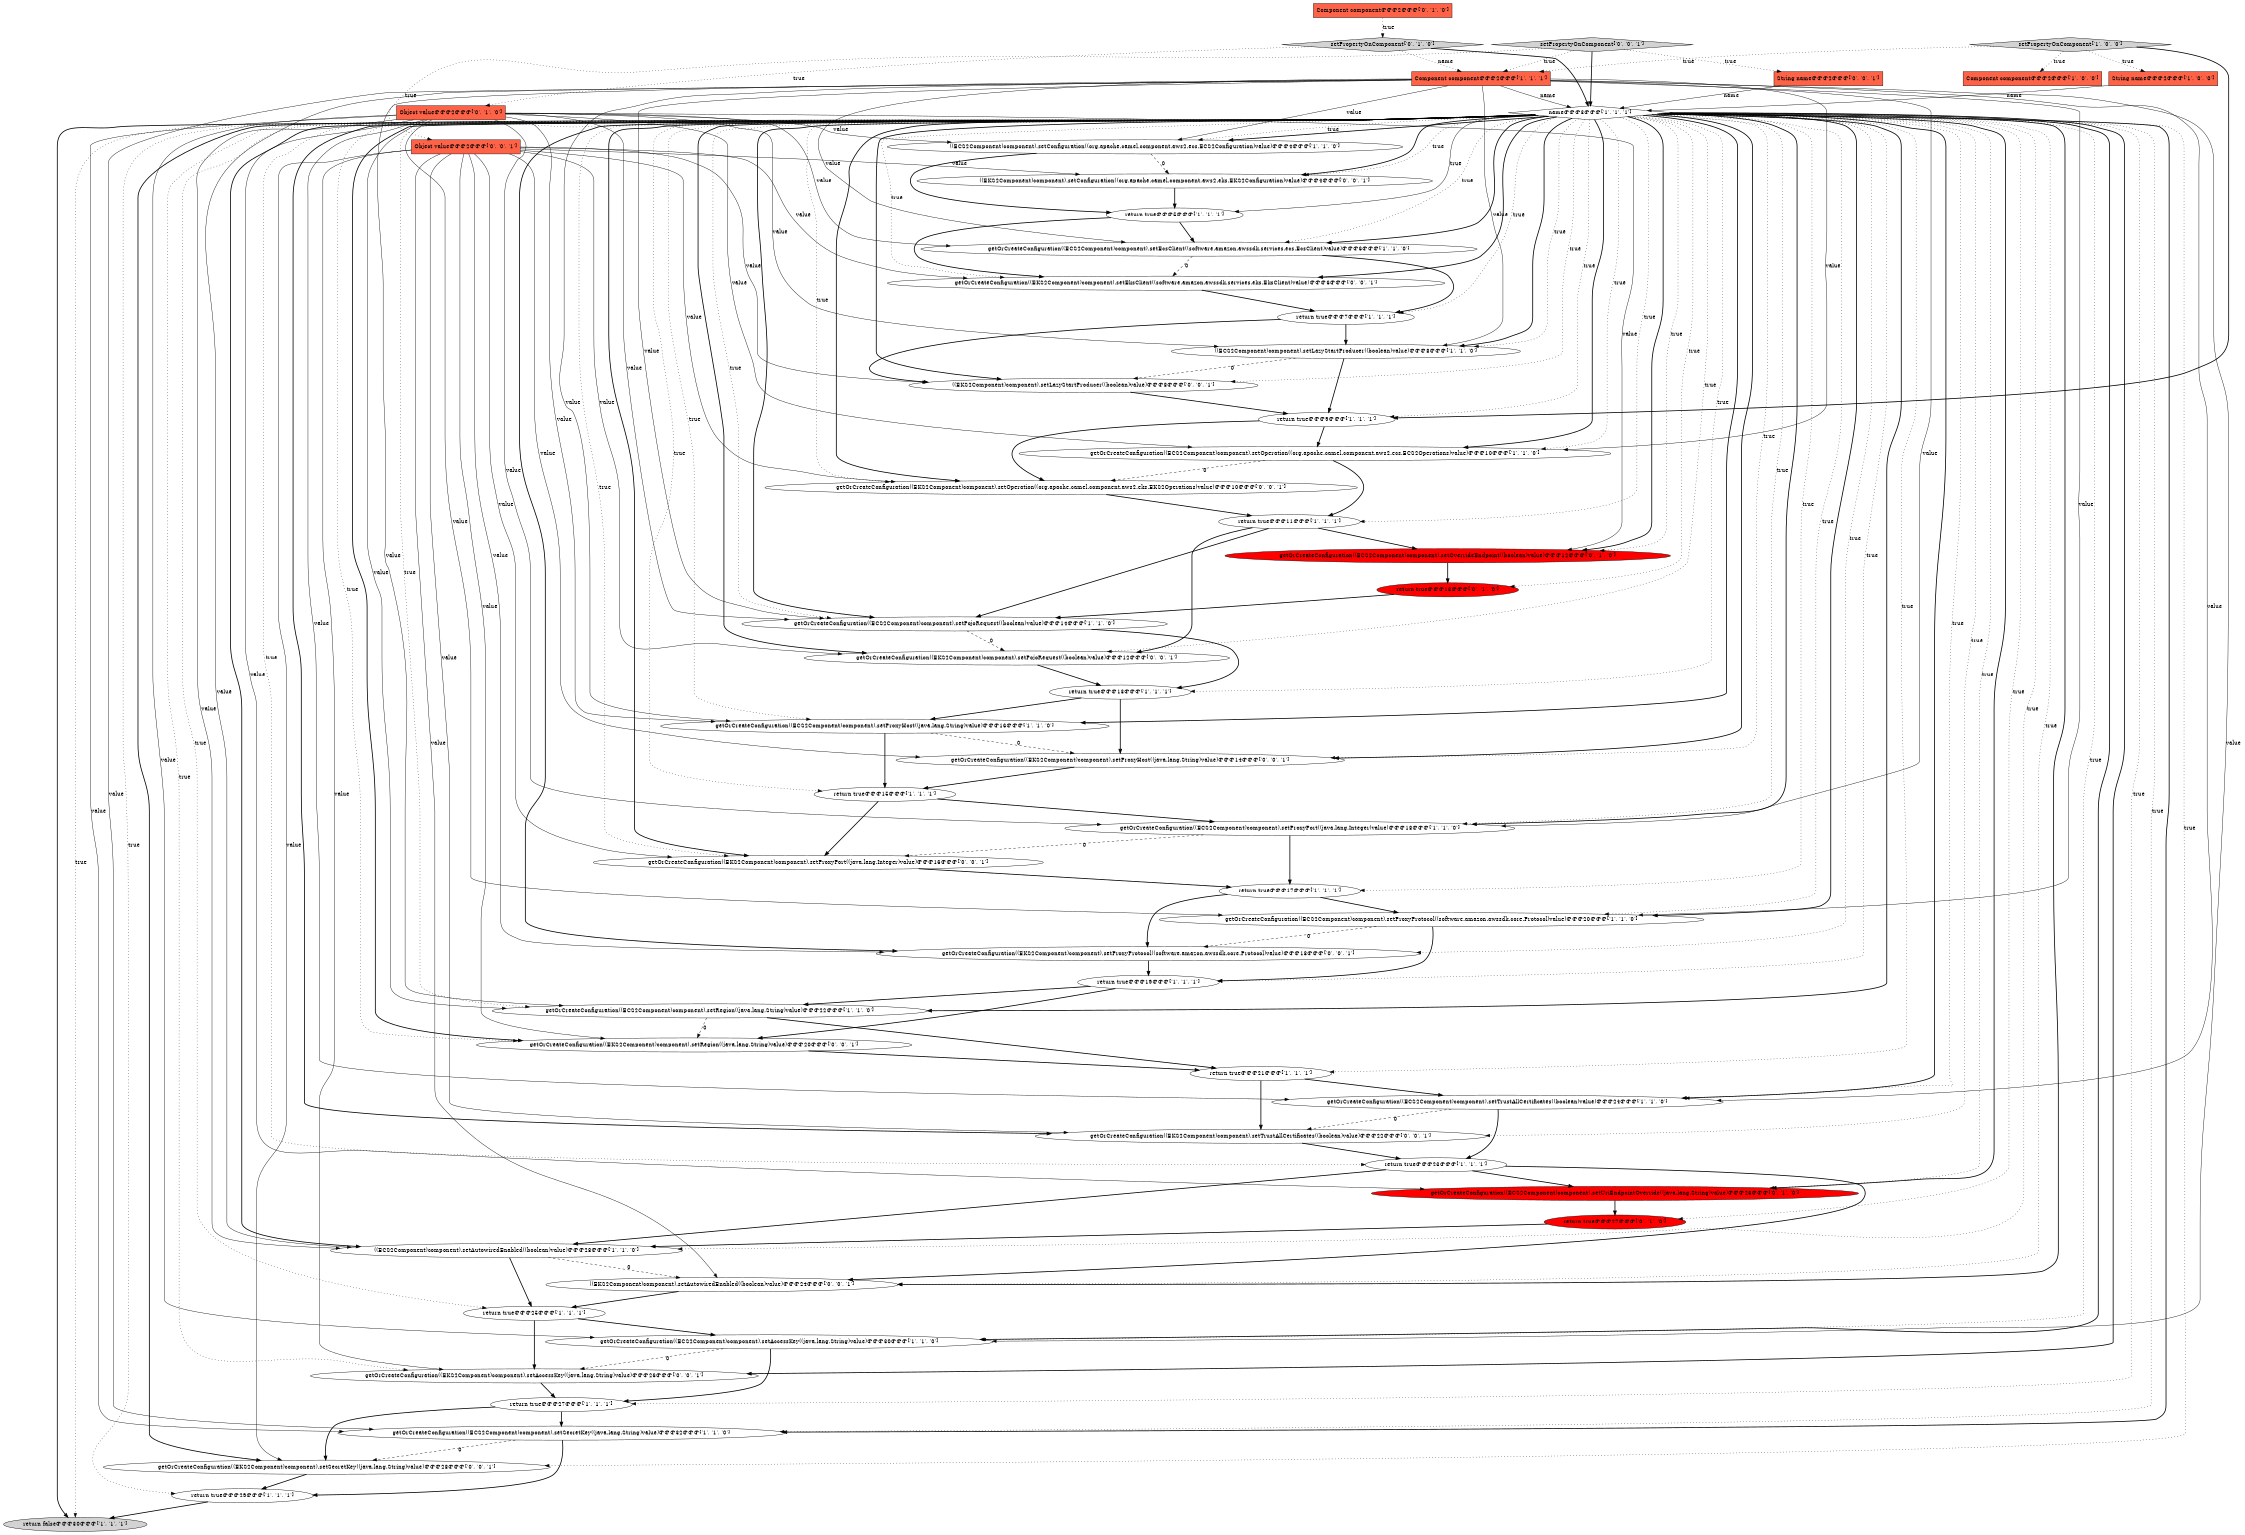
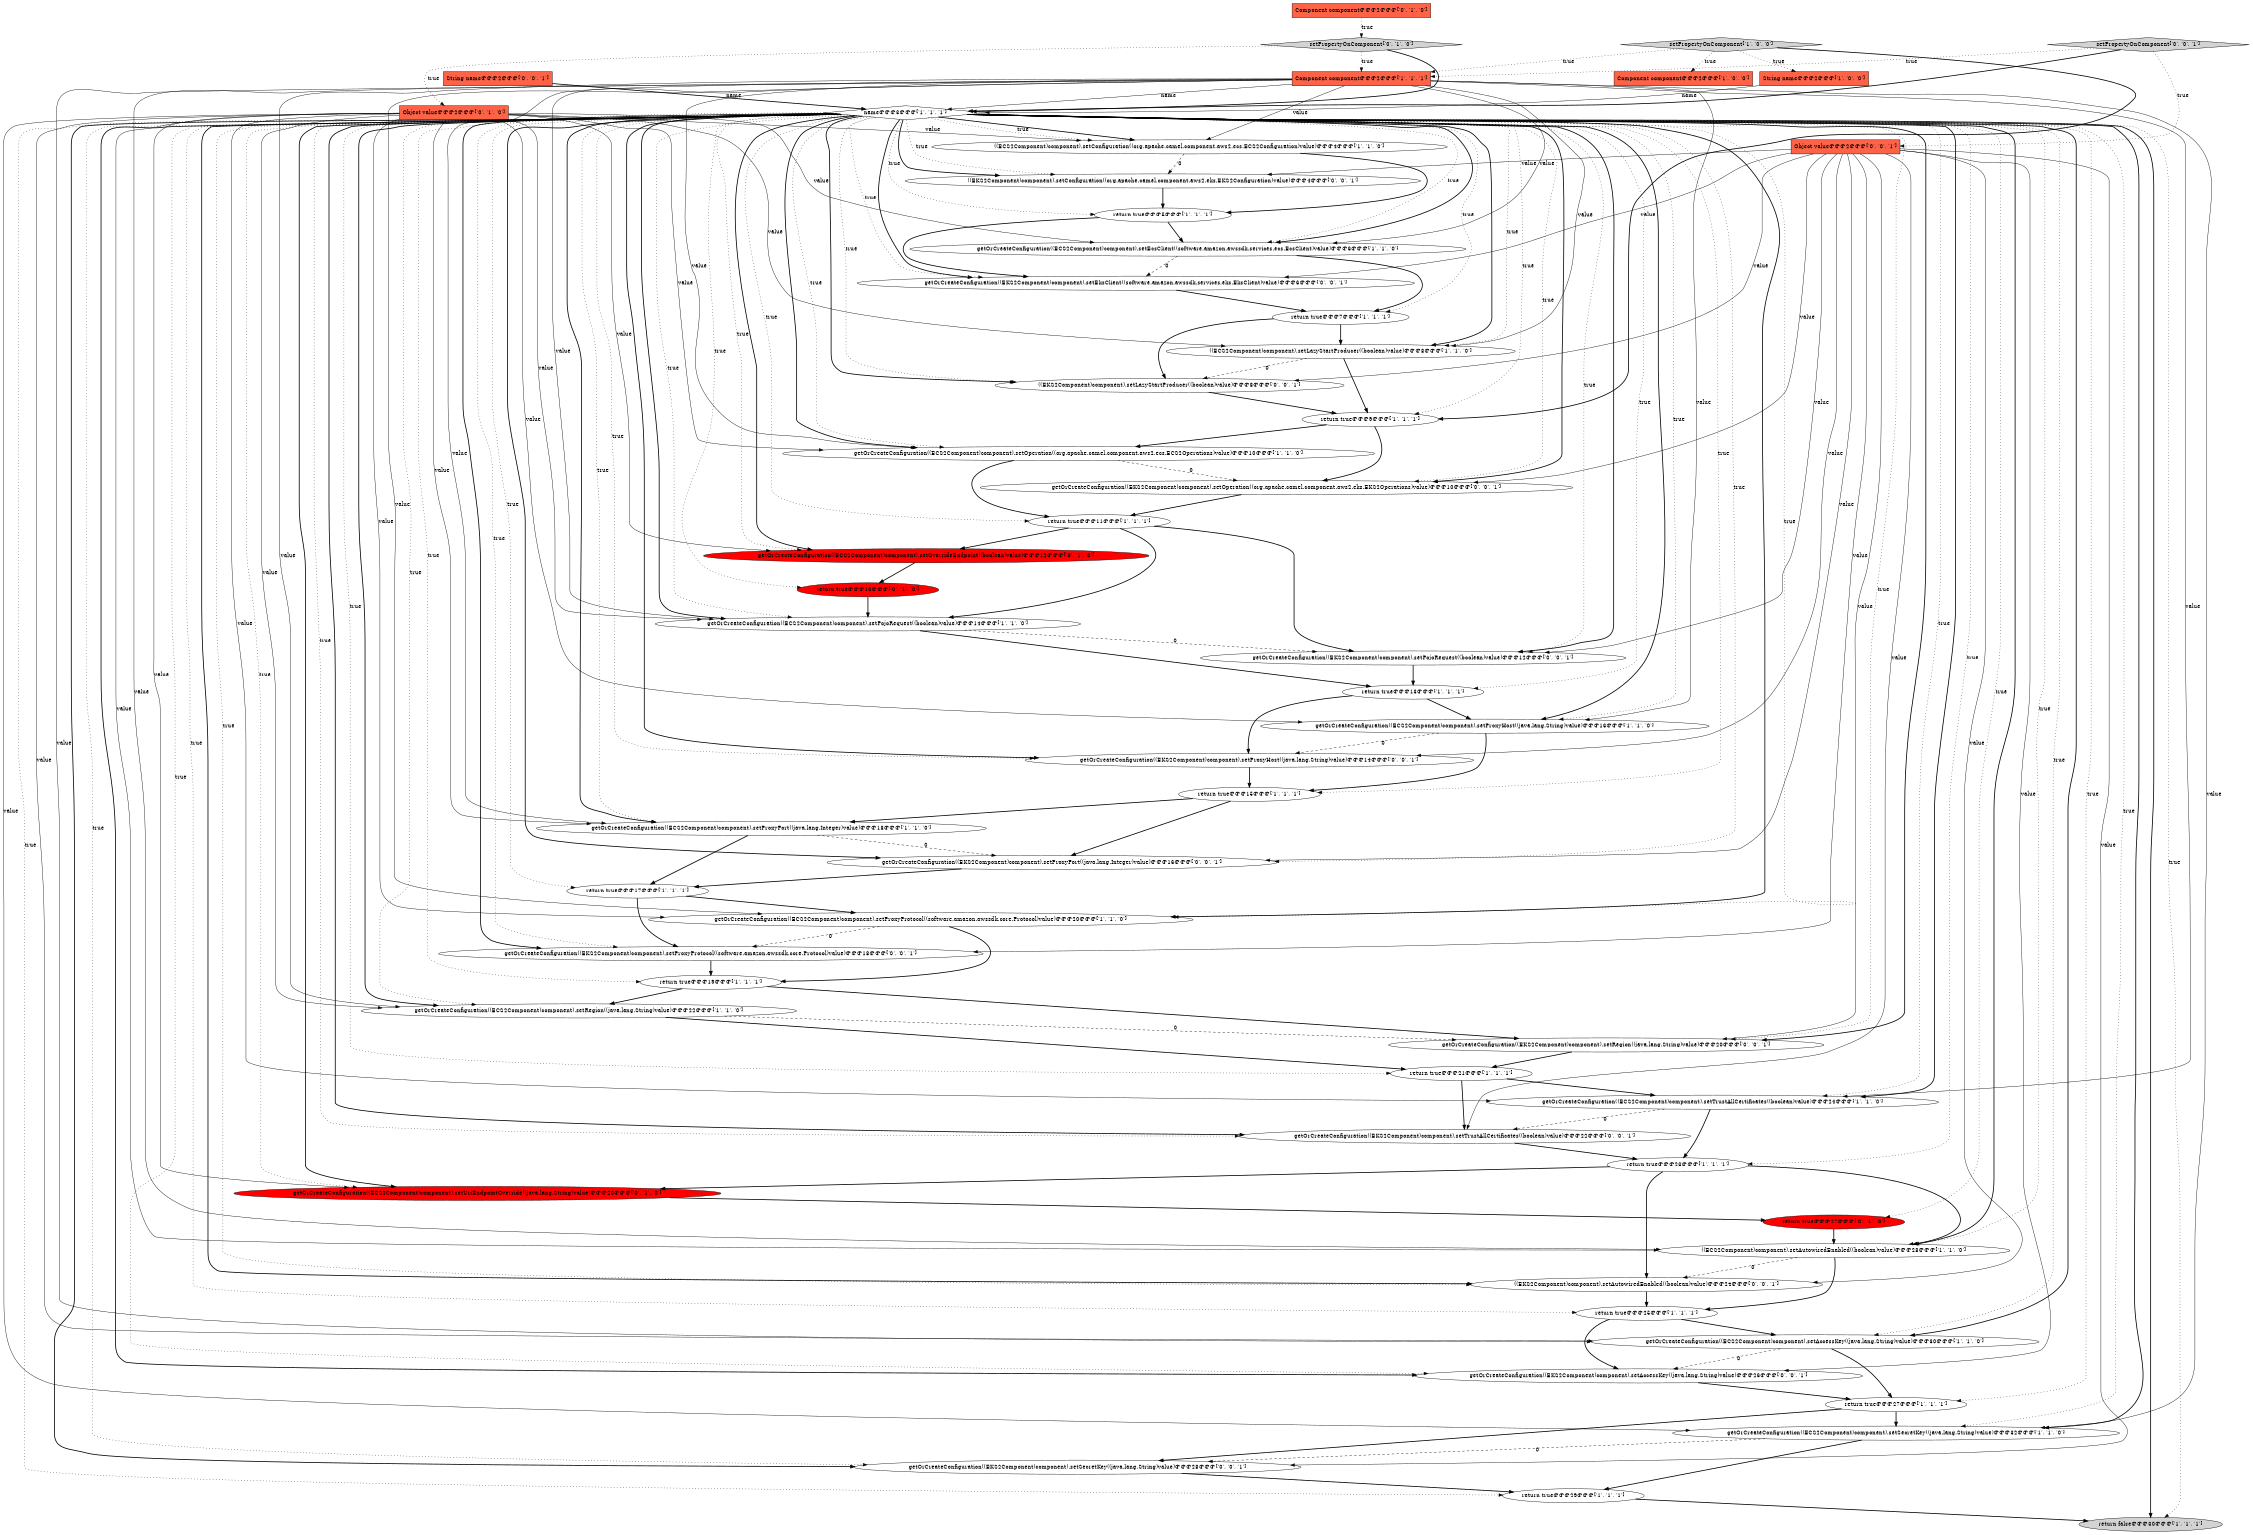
edge "setPropertyOnComponent['0', '0', '1']" -> "String name@@@2@@@['0', '0', '1']": removed, label "true"
edge "setPropertyOnComponent['0', '1', '0']" -> "Component component@@@2@@@['1', '1', '1']": label "name" -> "true"
edge "String name@@@2@@@['0', '0', '1']" -> "name@@@3@@@['1', '1', '1']": style solid -> bold
edge "name@@@3@@@['1', '1', '1']" -> "return true@@@5@@@['1', '1', '1']": style solid -> dotted
